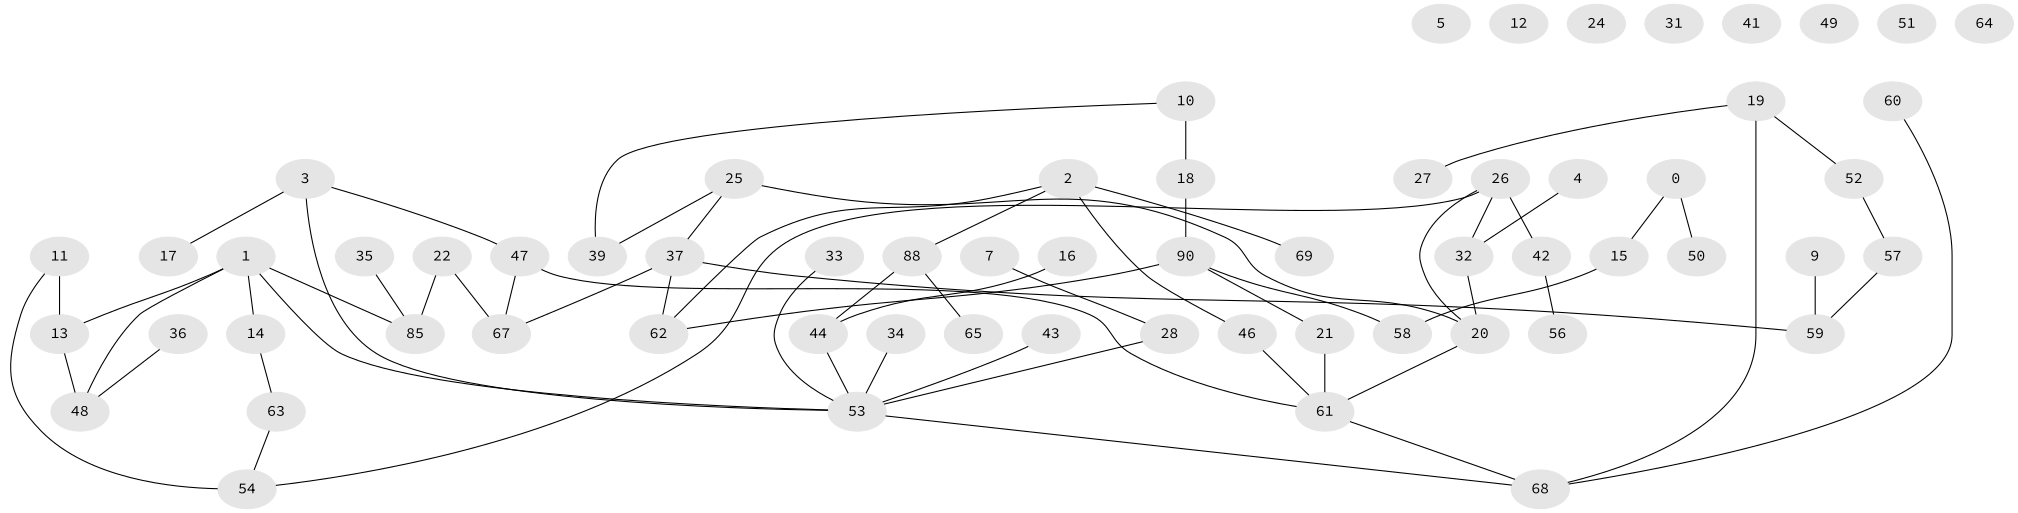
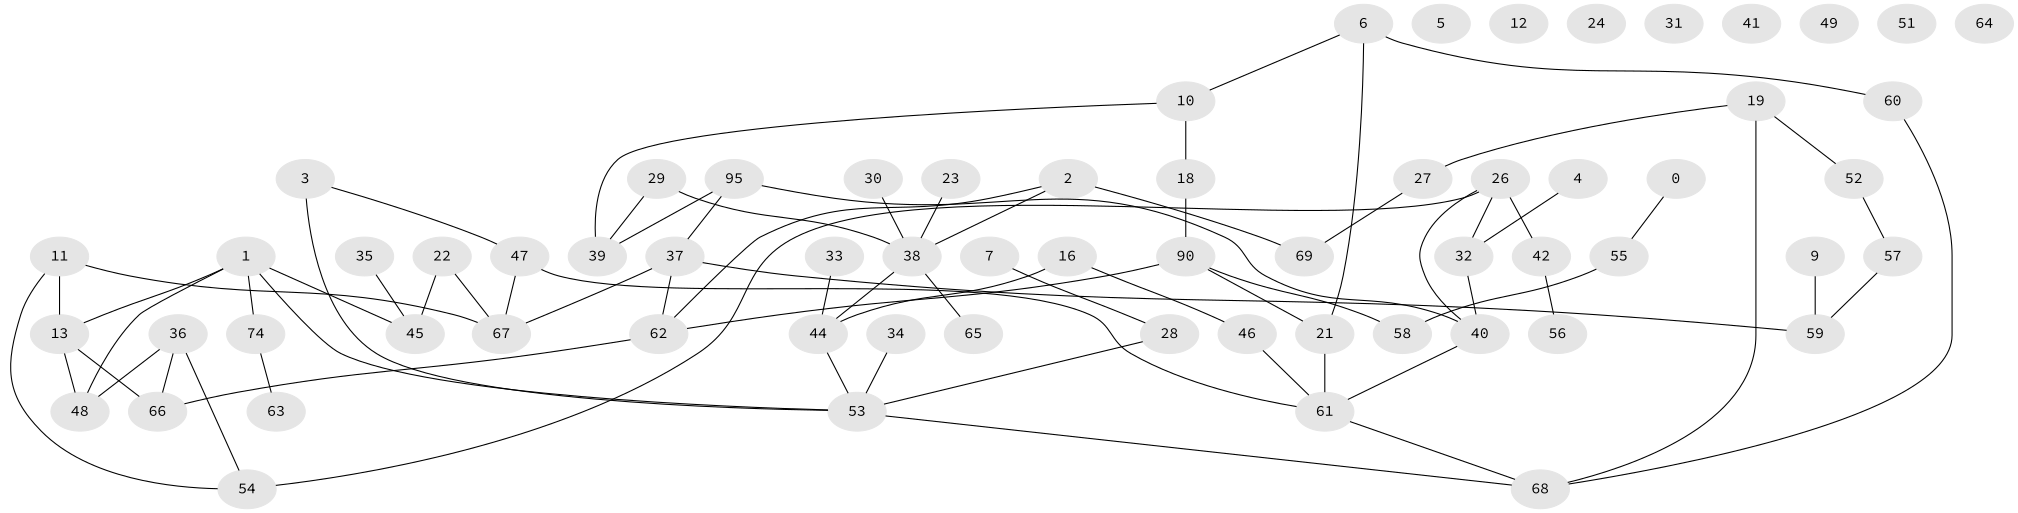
node "6": added
node "29": added
node "25": label "25" -> "95"
node "30": added
node "23": added
edge "27" -- "69": added
node "17": removed
node "88": label "88" -> "38"
node "15": label "15" -> "55"
node "50": removed
edge "2" -- "46": now "16" -- "46"
edge "11" -- "67": added
node "14": label "14" -> "74"
node "85": label "85" -> "45"
node "43": removed
node "20": label "20" -> "40"
edge "33" -- "53": now "33" -- "44"
node "66": added
edge "63" -- "54": now "36" -- "54"
